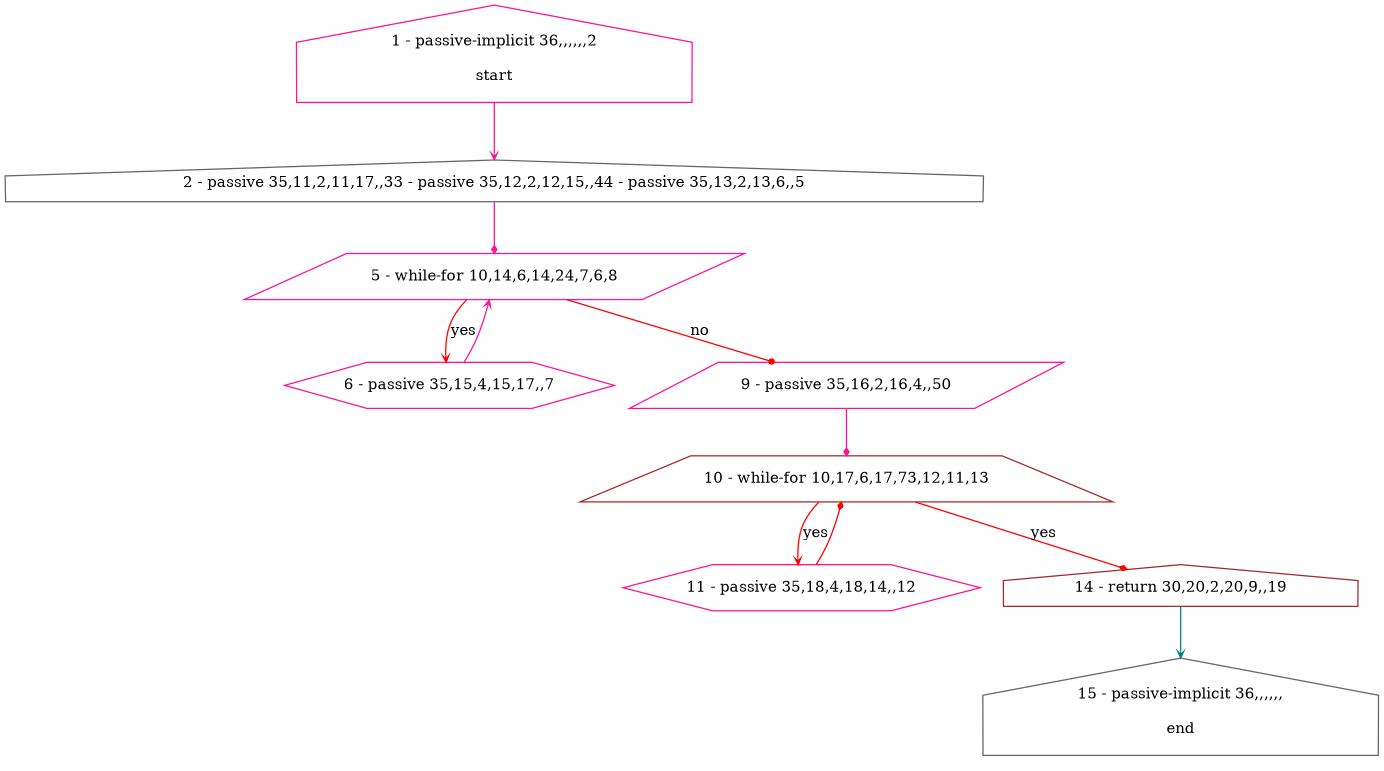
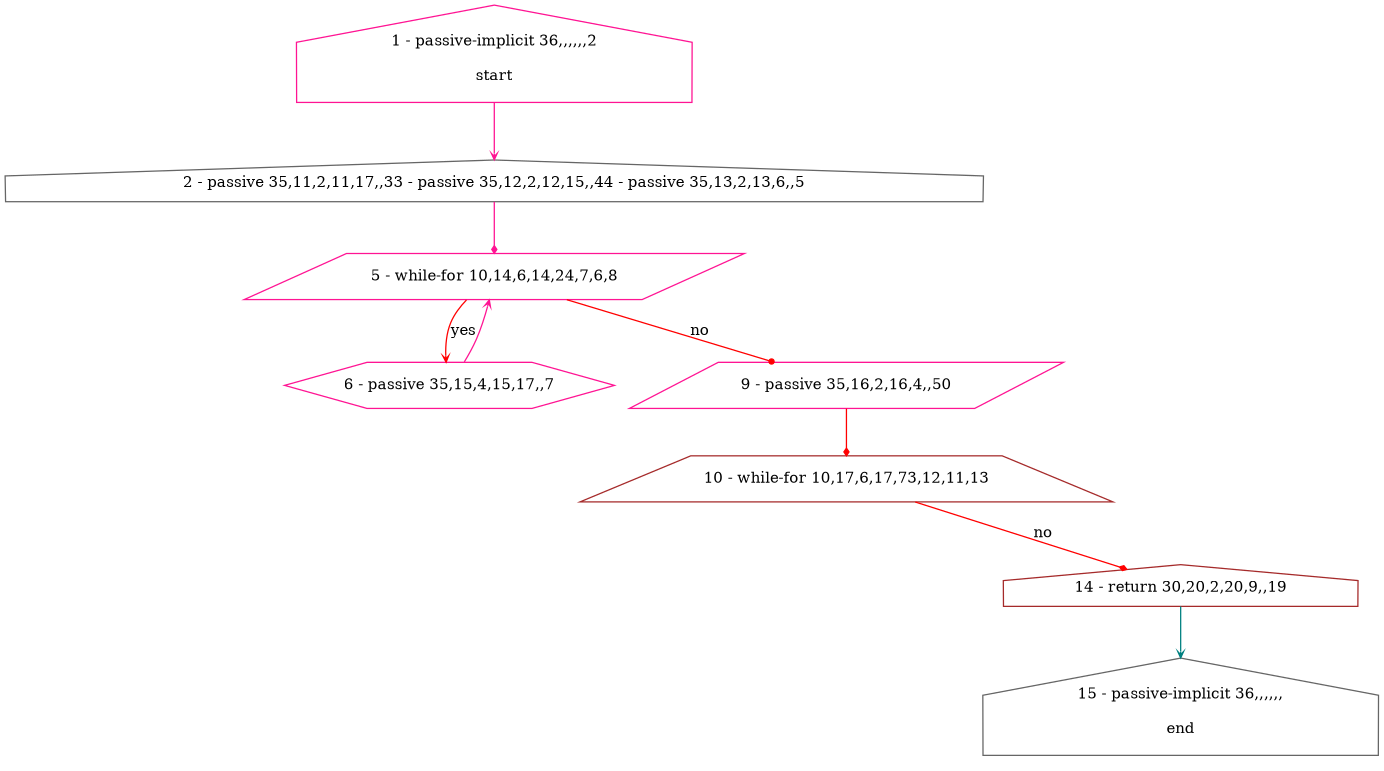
edge "9 - passive 35,16,2,16,4,,50" -> "10 - while-for 10,17,6,17,73,12,11,13": color deeppink -> red
edge "10 - while-for 10,17,6,17,73,12,11,13" -> "14 - return 30,20,2,20,9,,19": label "yes" -> "no"
node "11 - passive 35,18,4,18,14,,12": removed
